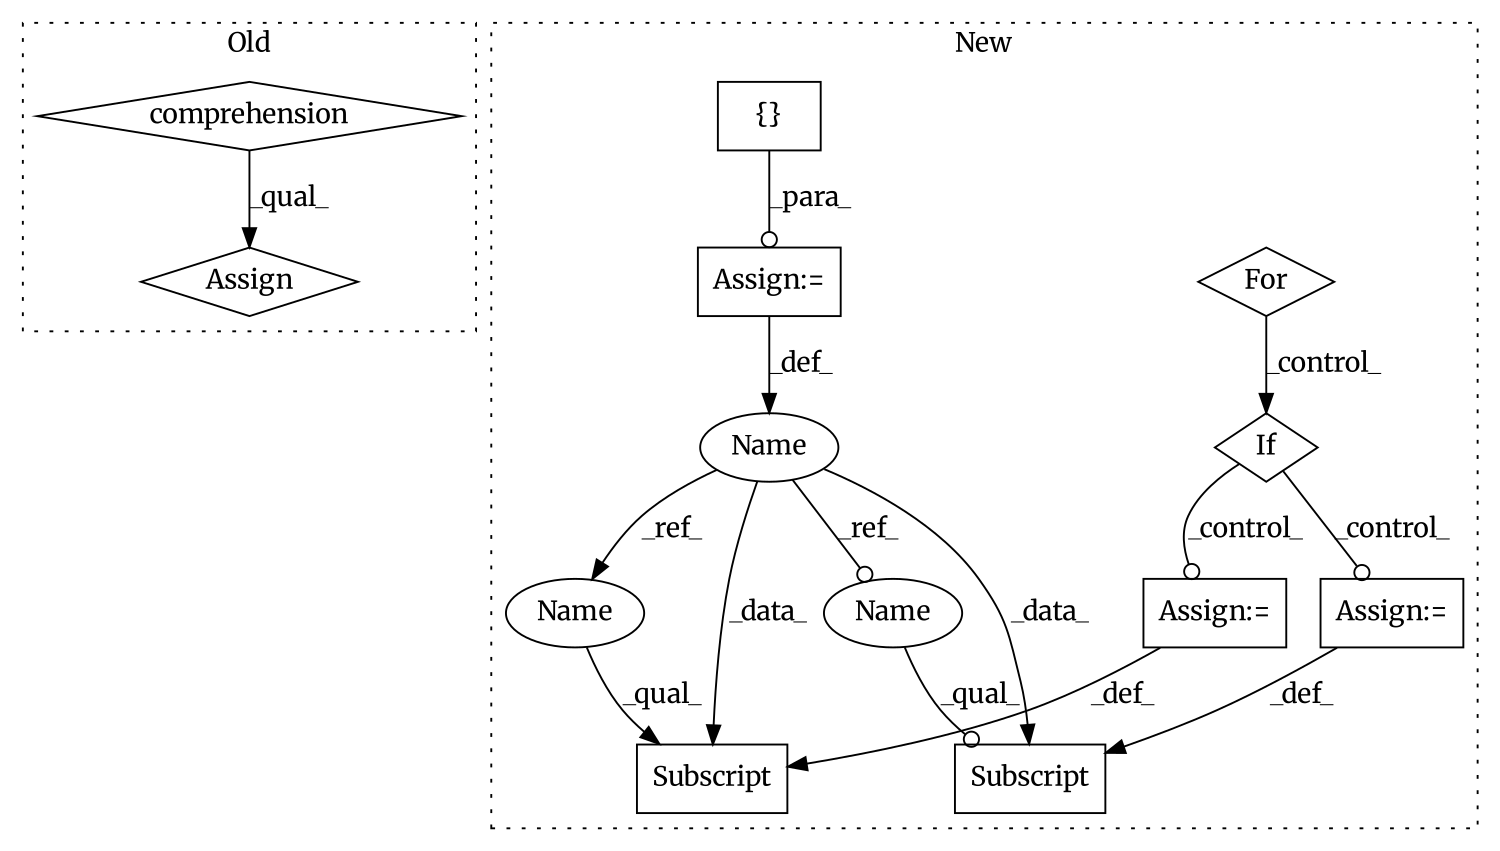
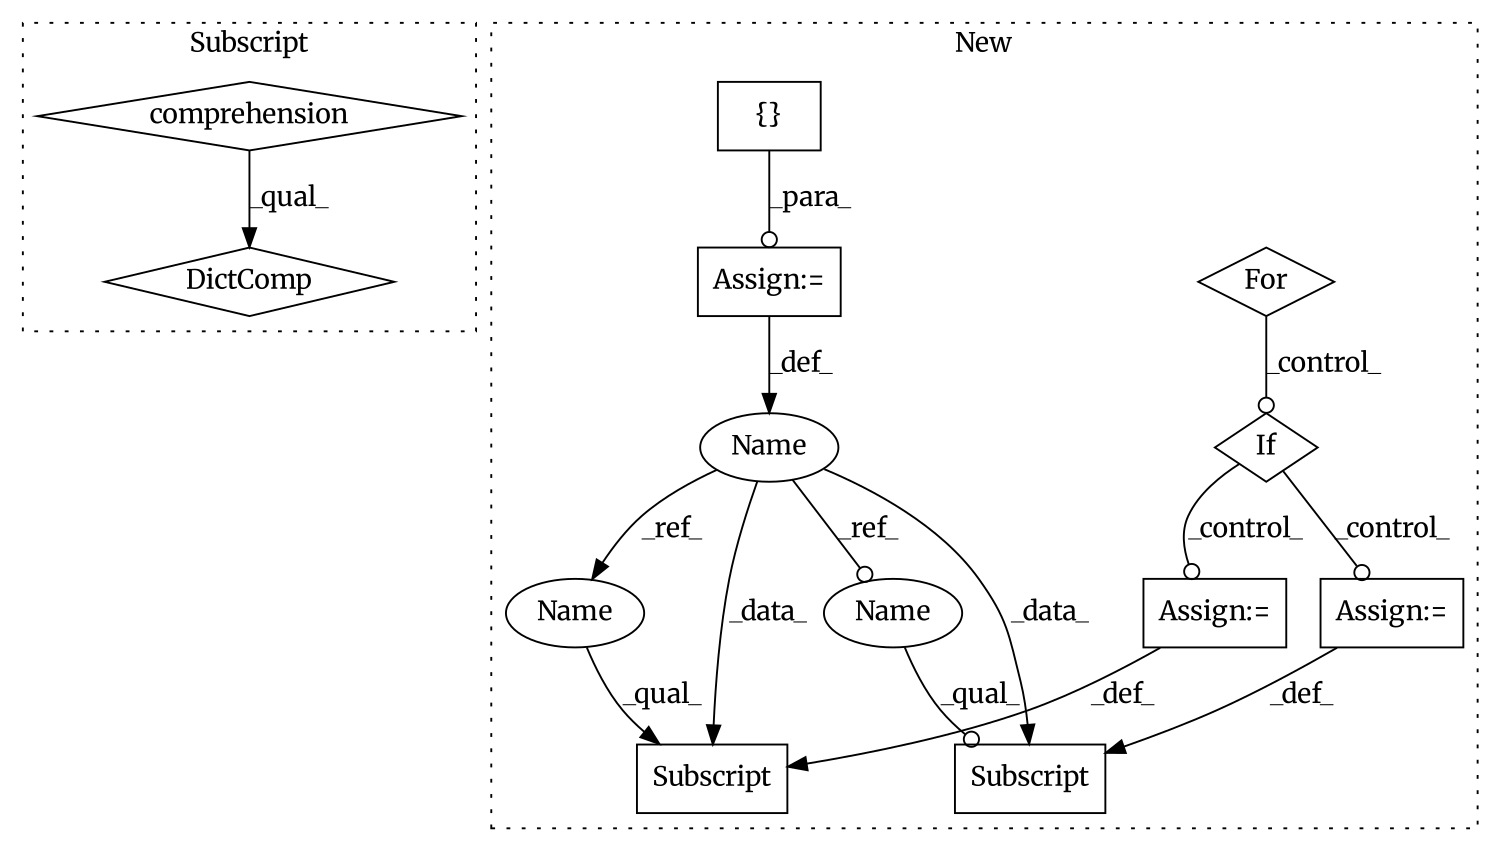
cluster "Old": label "Old" -> "Subscript"
node "Assign": label "Assign" -> "DictComp"
edge "For" -> "If": arrowhead normal -> odot
